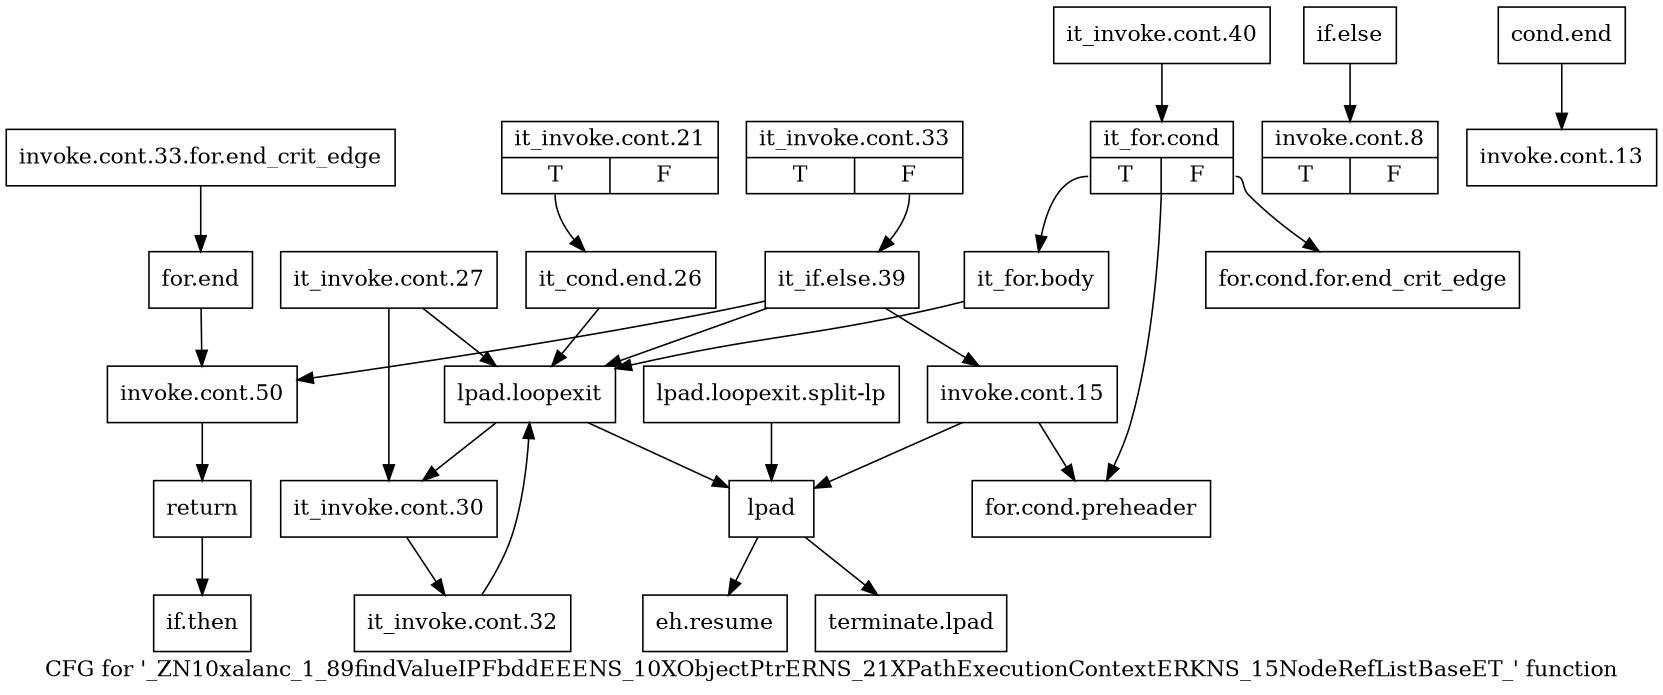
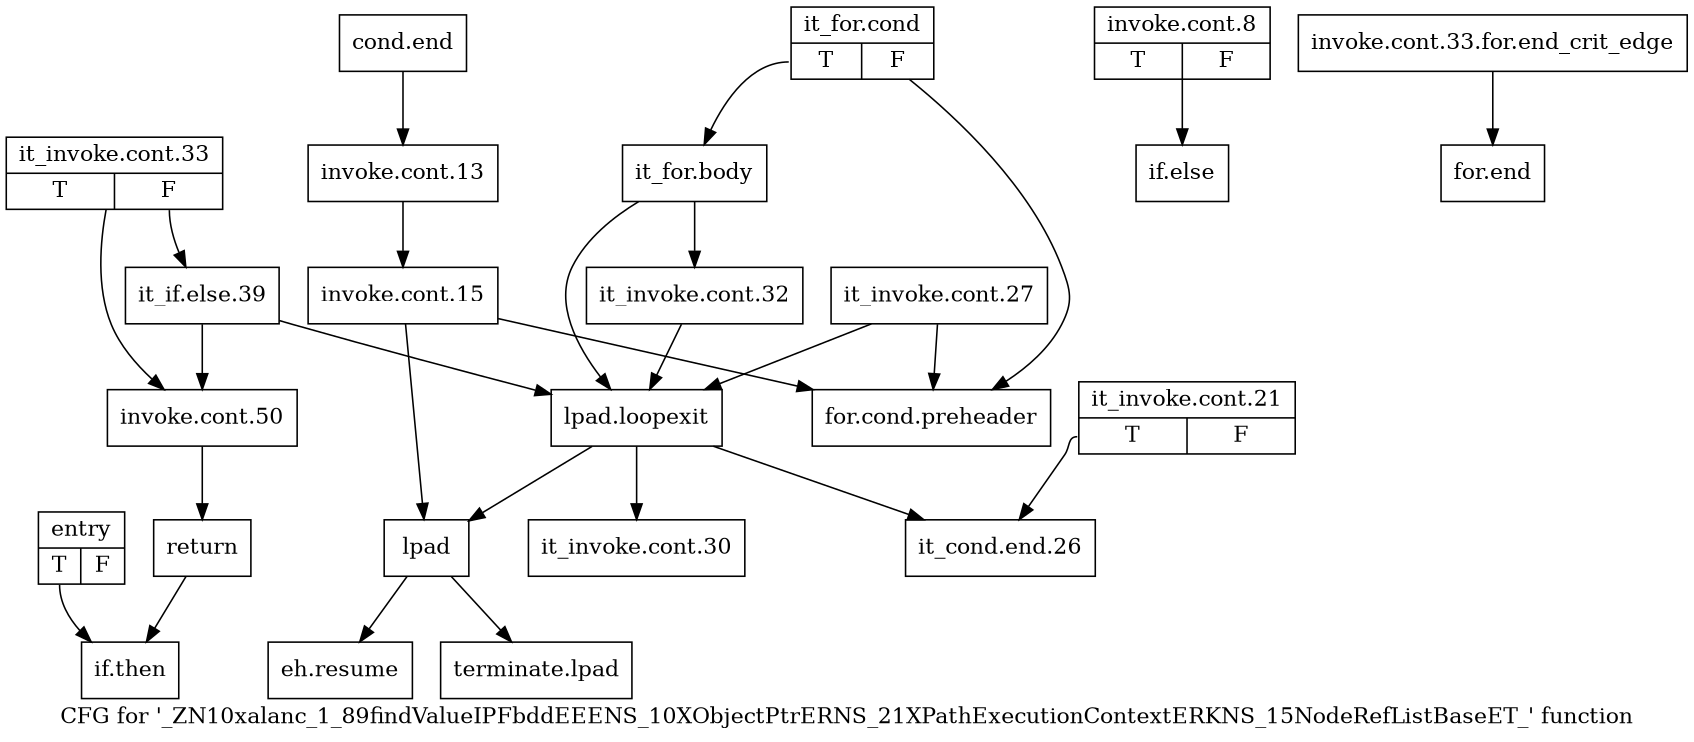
node "it_invoke.cont.40": removed
edge "if.else" -> "invoke.cont.8": reversed
node "for.cond.for.end_crit_edge": removed
edge "it_cond.end.26" -> "lpad.loopexit": reversed
edge "for.end" -> "invoke.cont.50": now "it_invoke.cont.33" -> "invoke.cont.50"
edge "it_if.else.39" -> "invoke.cont.15": now "invoke.cont.13" -> "invoke.cont.15"
edge "it_invoke.cont.27" -> "it_invoke.cont.30": now "it_invoke.cont.27" -> "for.cond.preheader"
node "lpad.loopexit.split-lp": removed
node "entry": added
edge "it_invoke.cont.30" -> "it_invoke.cont.32": now "it_for.body" -> "it_invoke.cont.32"
